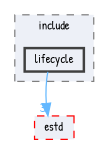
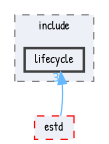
edge "lifecycle" -> "estd": reversed
